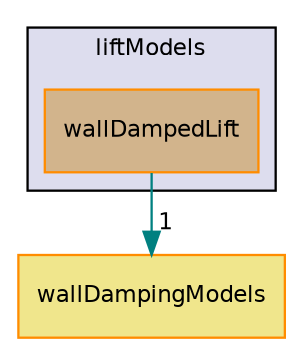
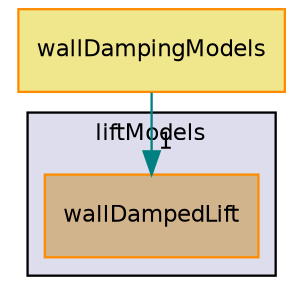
edge "wallDampedLift" -> "wallDampingModels": reversed
